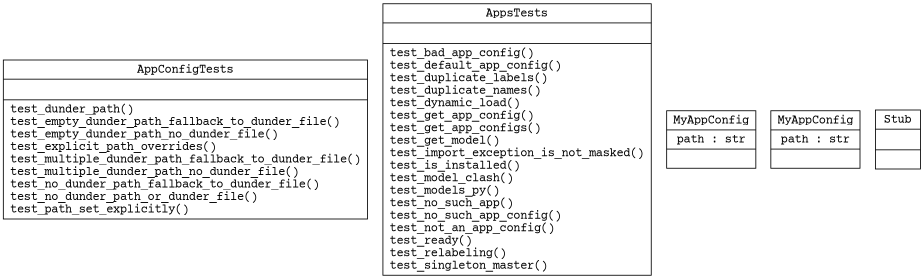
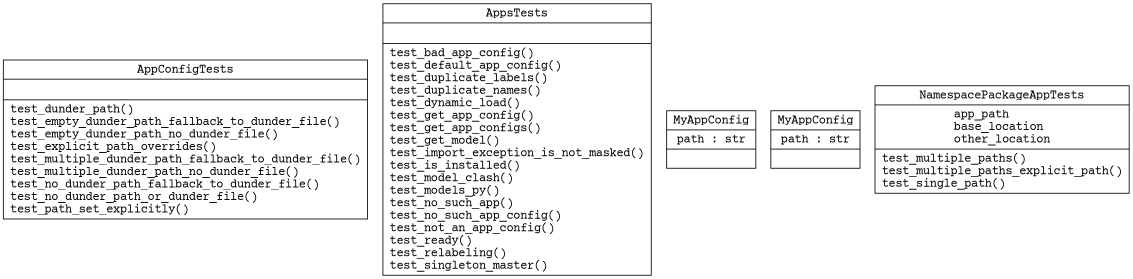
node "Stub": removed
node "NamespacePackageAppTests": added
